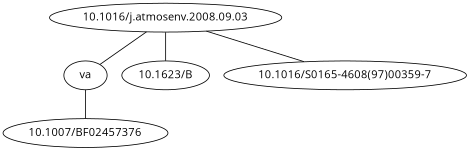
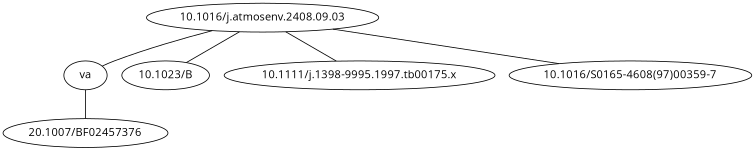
node "10.1016/j.atmosenv.2008.09.03": label "10.1016/j.atmosenv.2008.09.03" -> "10.1016/j.atmosenv.2408.09.03"
node "10.1623/B": label "10.1623/B" -> "10.1023/B"
node "10.1111/j.1398-9995.1997.tb00175.x": added
node "10.1007/BF02457376": label "10.1007/BF02457376" -> "20.1007/BF02457376"
